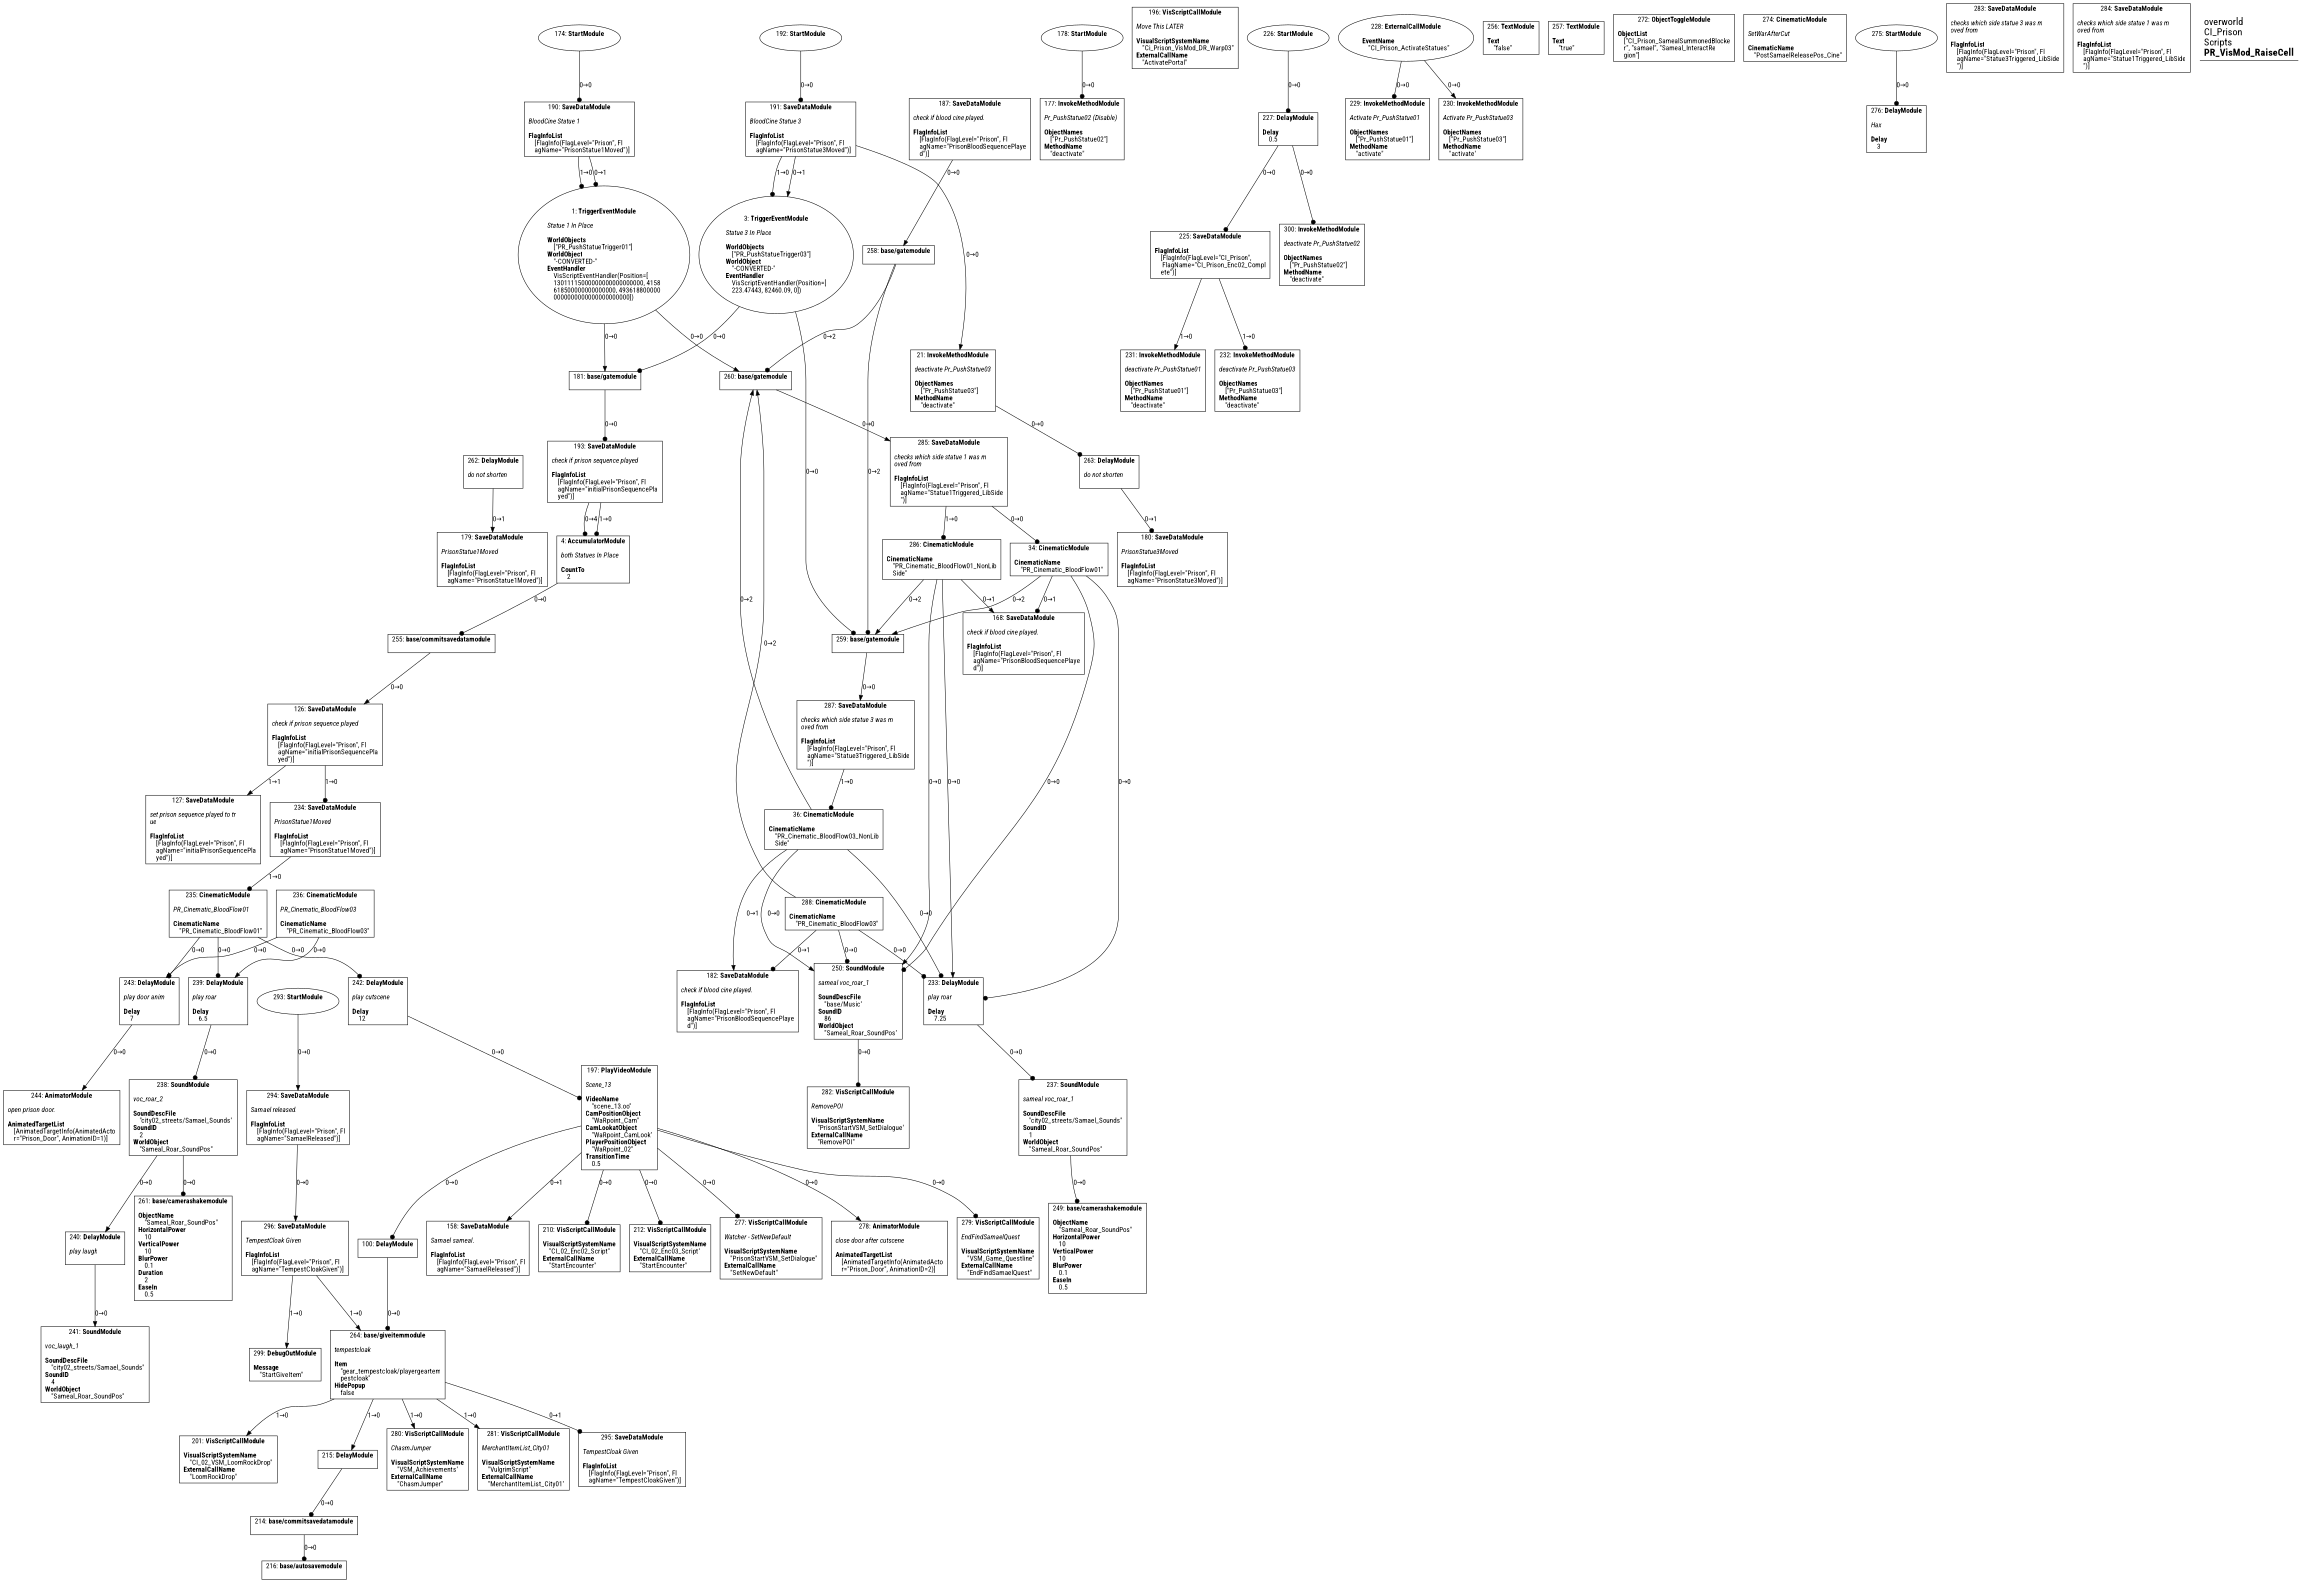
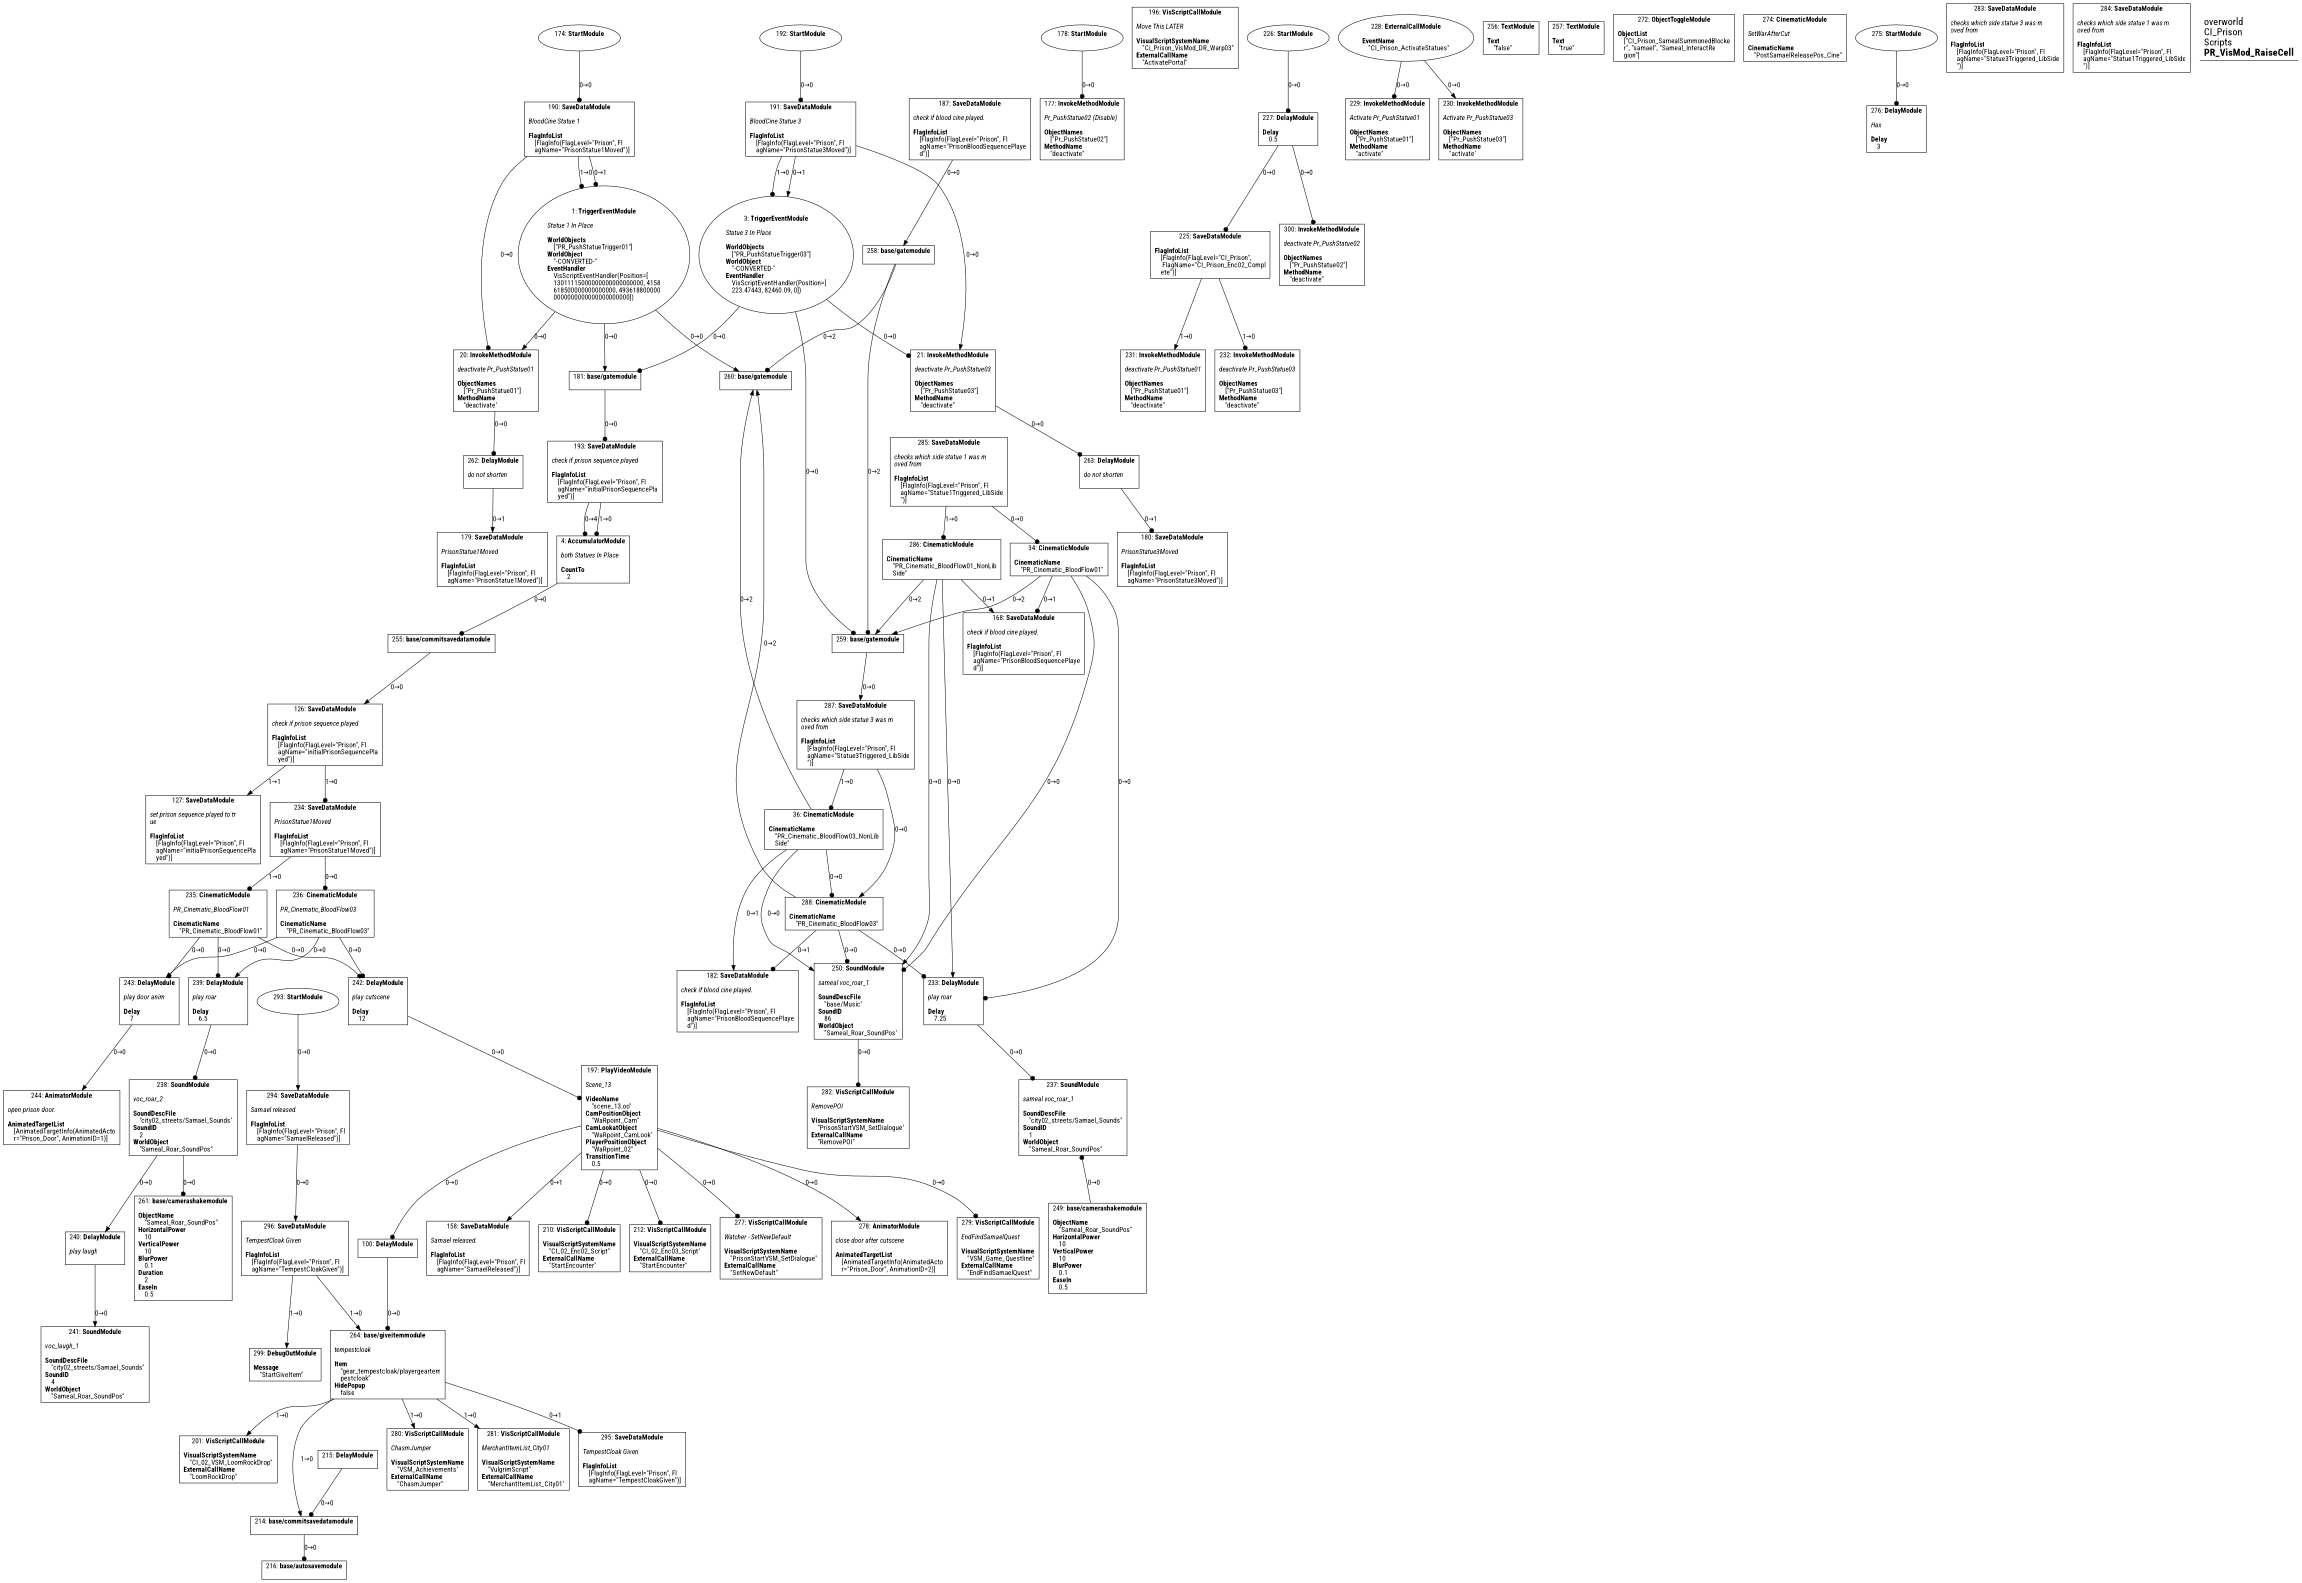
edge "3:" -> "21:": added, label "0→0"
node "20:": added
edge "260:" -> "285:": removed, label "0→0"
edge "287:" -> "288:": added, label "0→0"
edge "234:" -> "236:": added, label "0→0"
edge "36:" -> "233:": now "36:" -> "288:"
edge "236:" -> "242:": added, label "0→0"
edge "237:" -> "249:": reversed
node "158:": text "Samael sameal." -> "Samael released."
edge "264:" -> "215:": now "264:" -> "214:"
